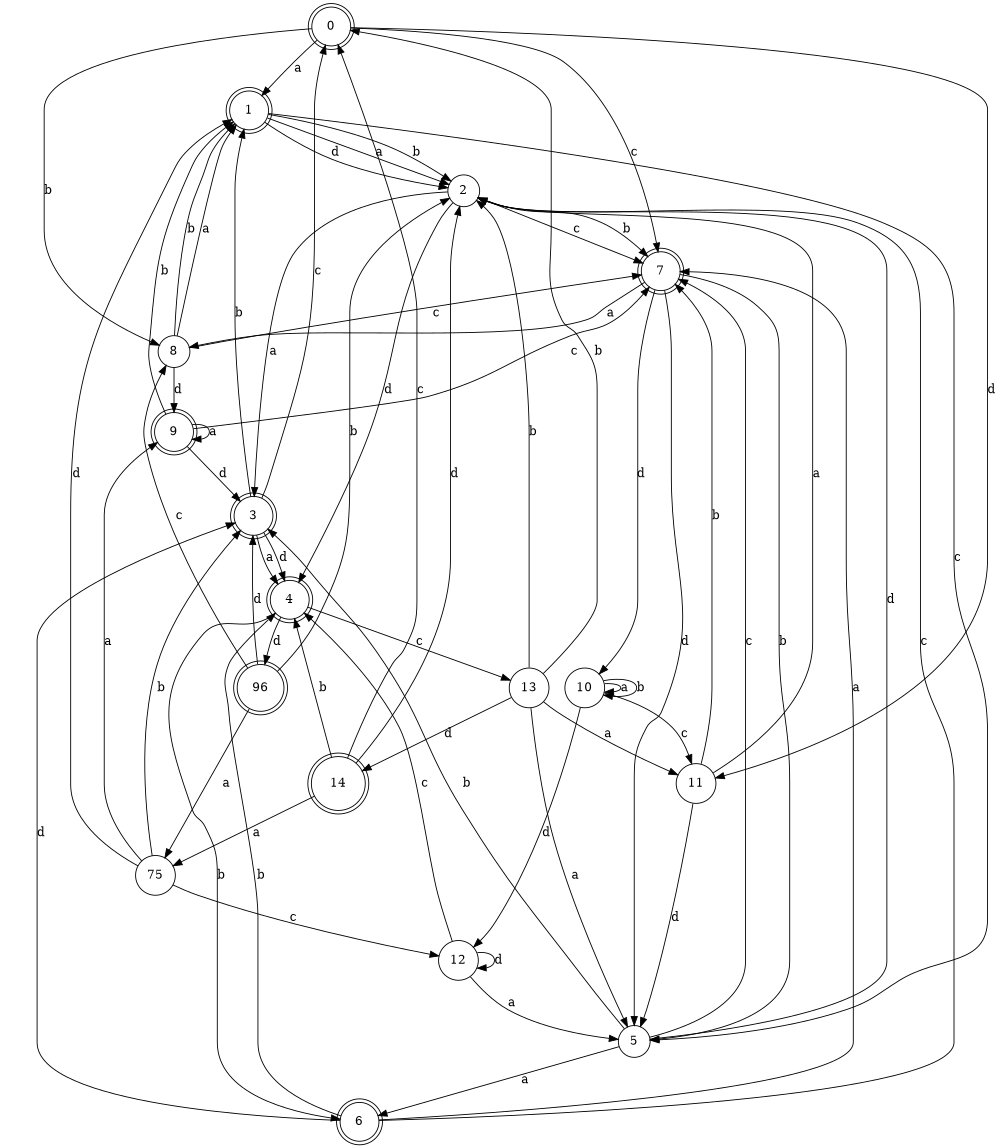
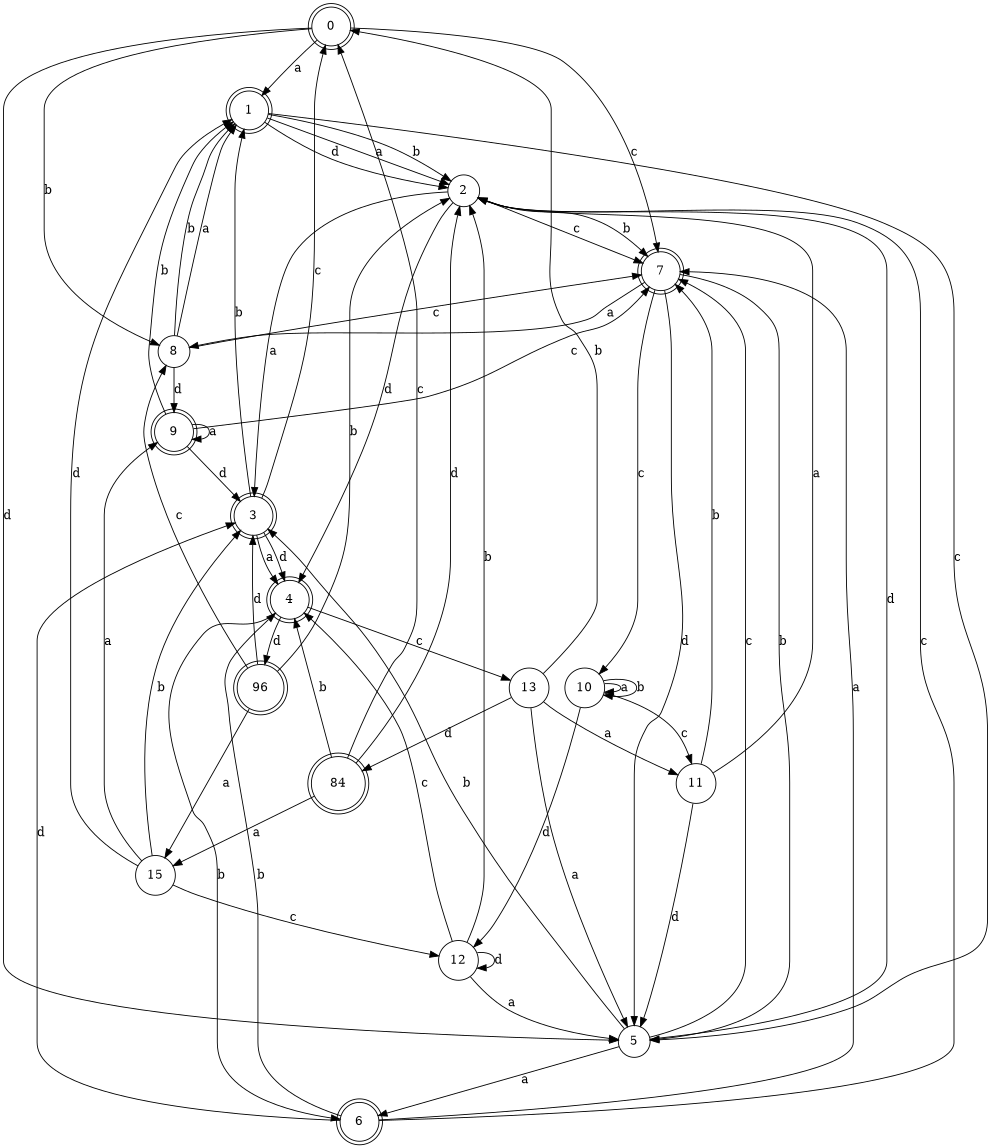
edge "0" -> "11": now "0" -> "5"
edge "13" -> "2": now "12" -> "2"
edge "7" -> "10": label "d" -> "c"
node "14": label "14" -> "84"
node "75": label "75" -> "15"
